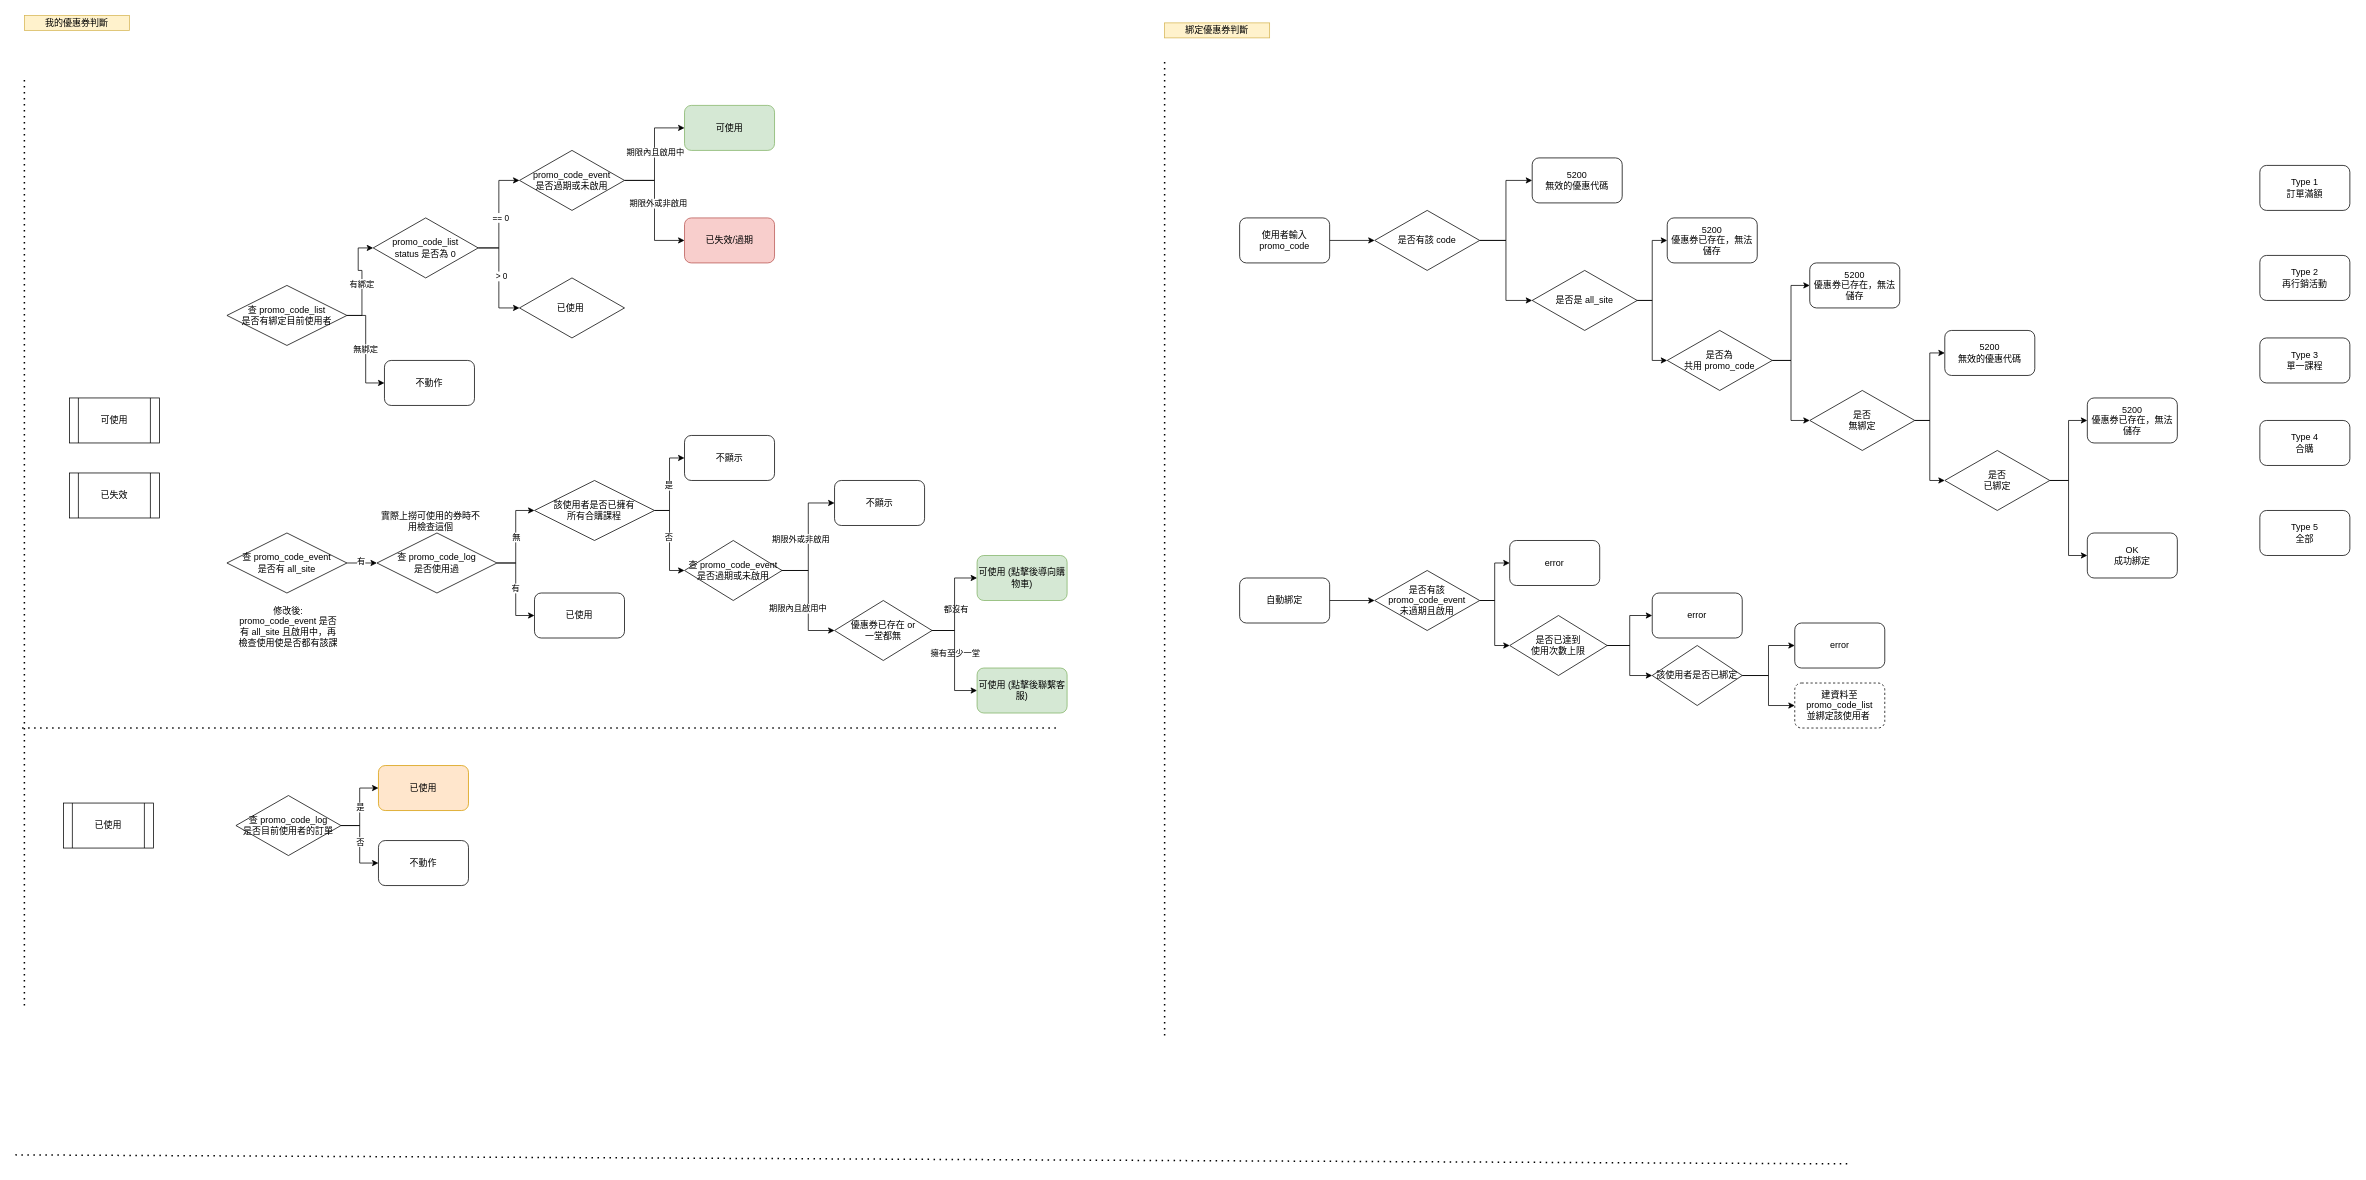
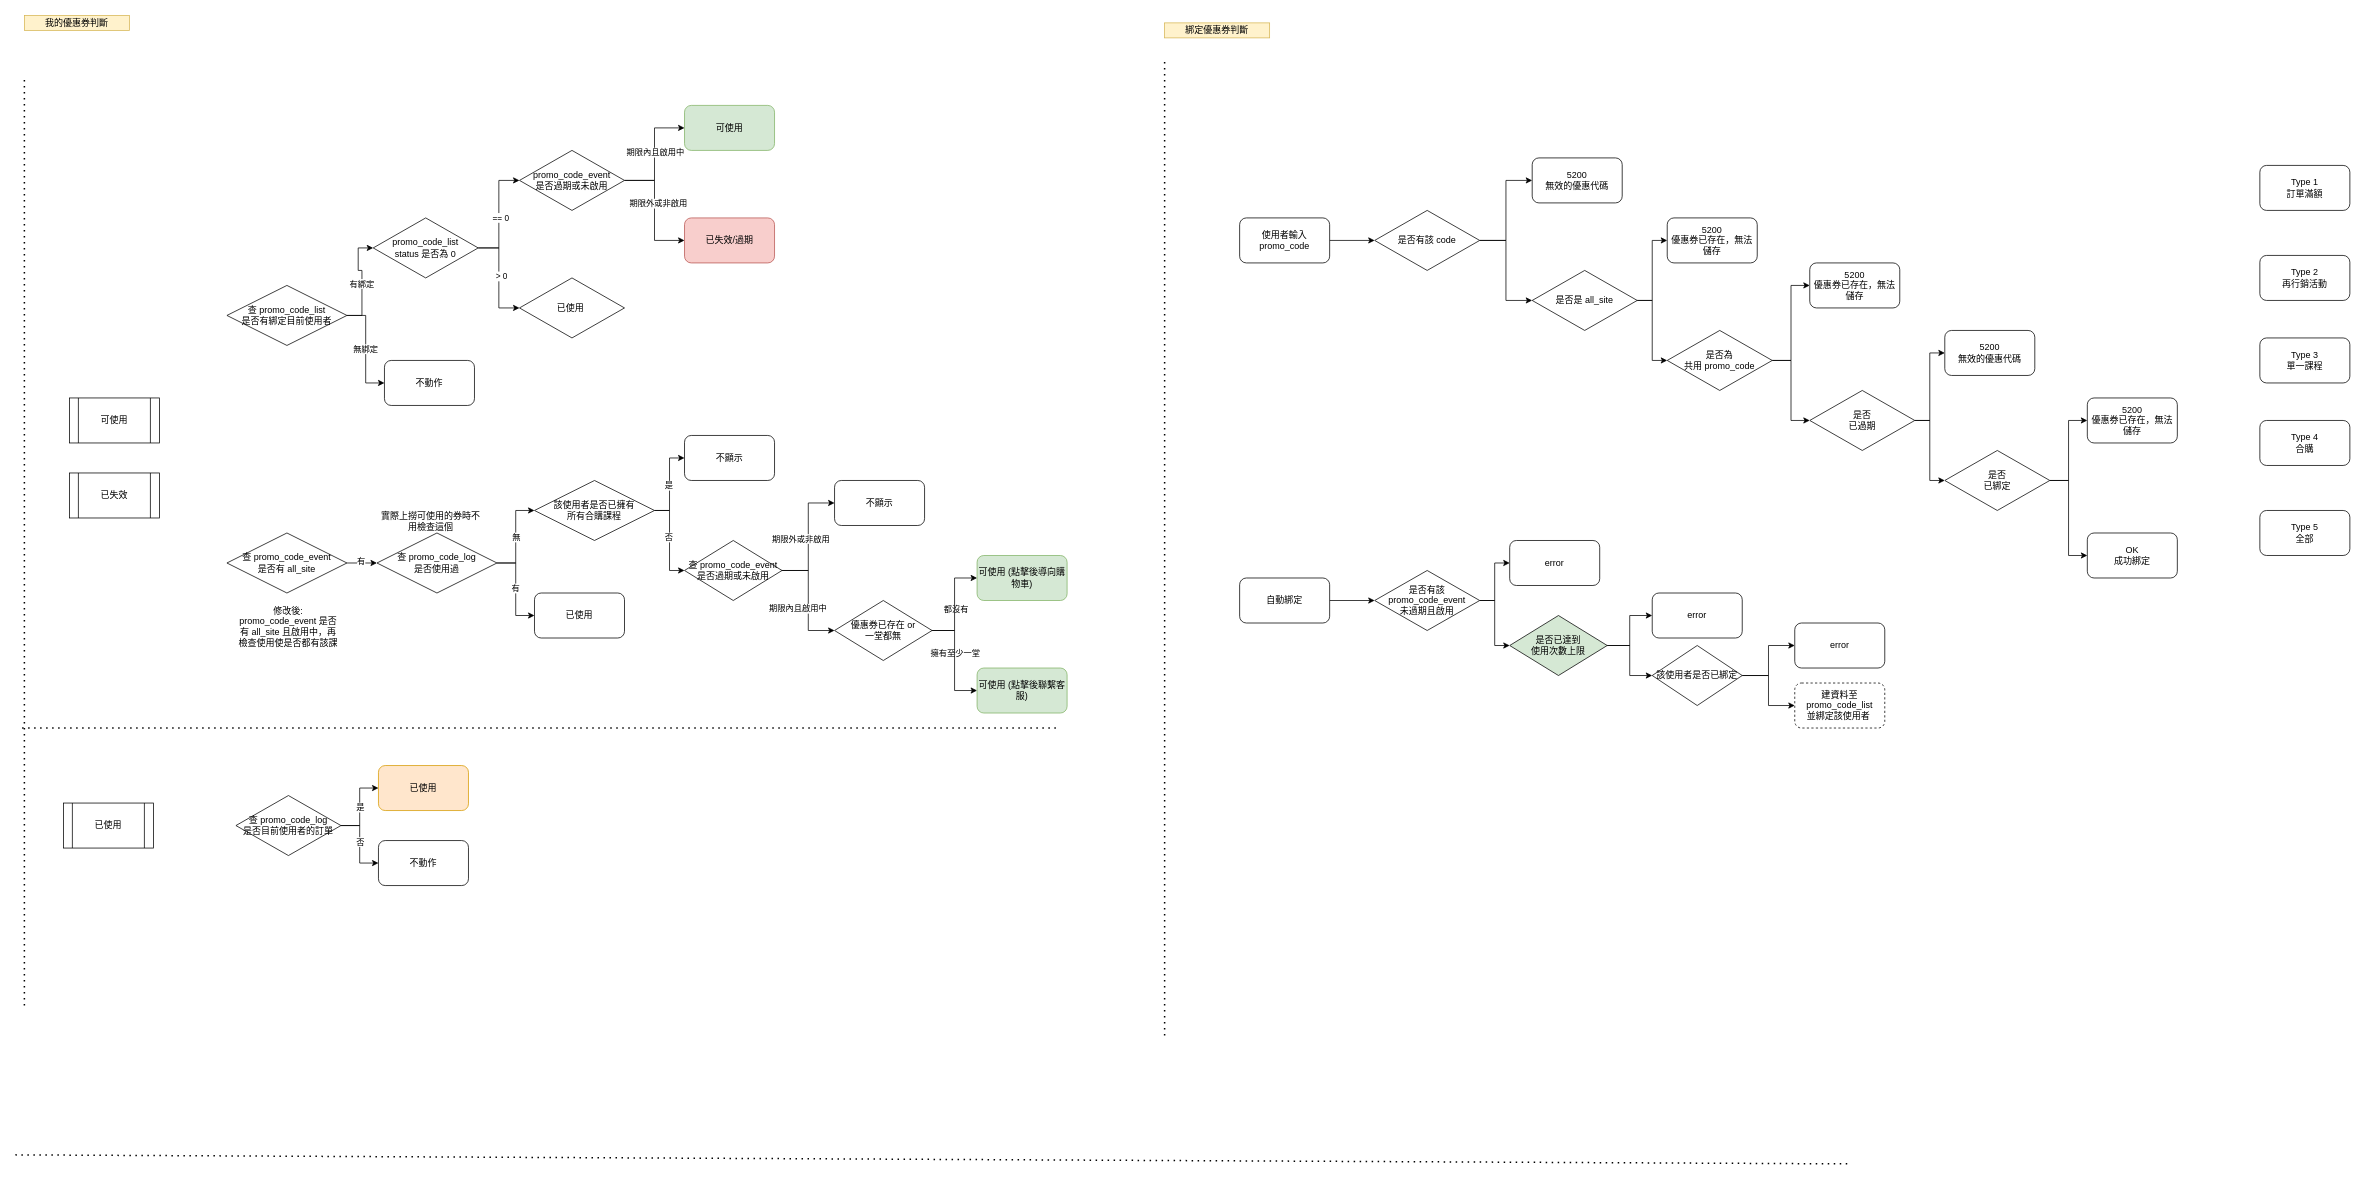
node "是否 無綁定": label "是否 無綁定" -> "是否 已過期"
node "是否已達到 使用次數上限": fillcolor #ffffff -> #d5e8d4
